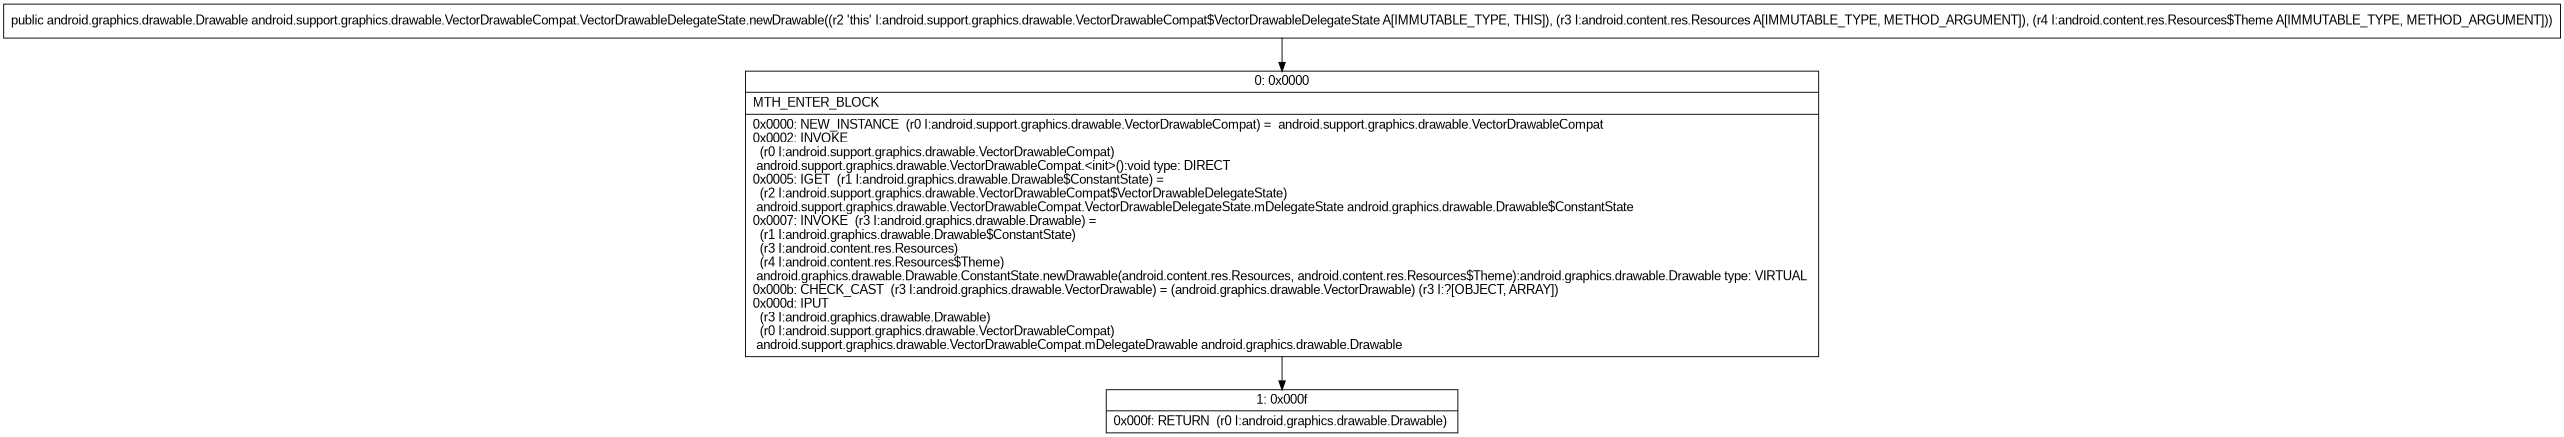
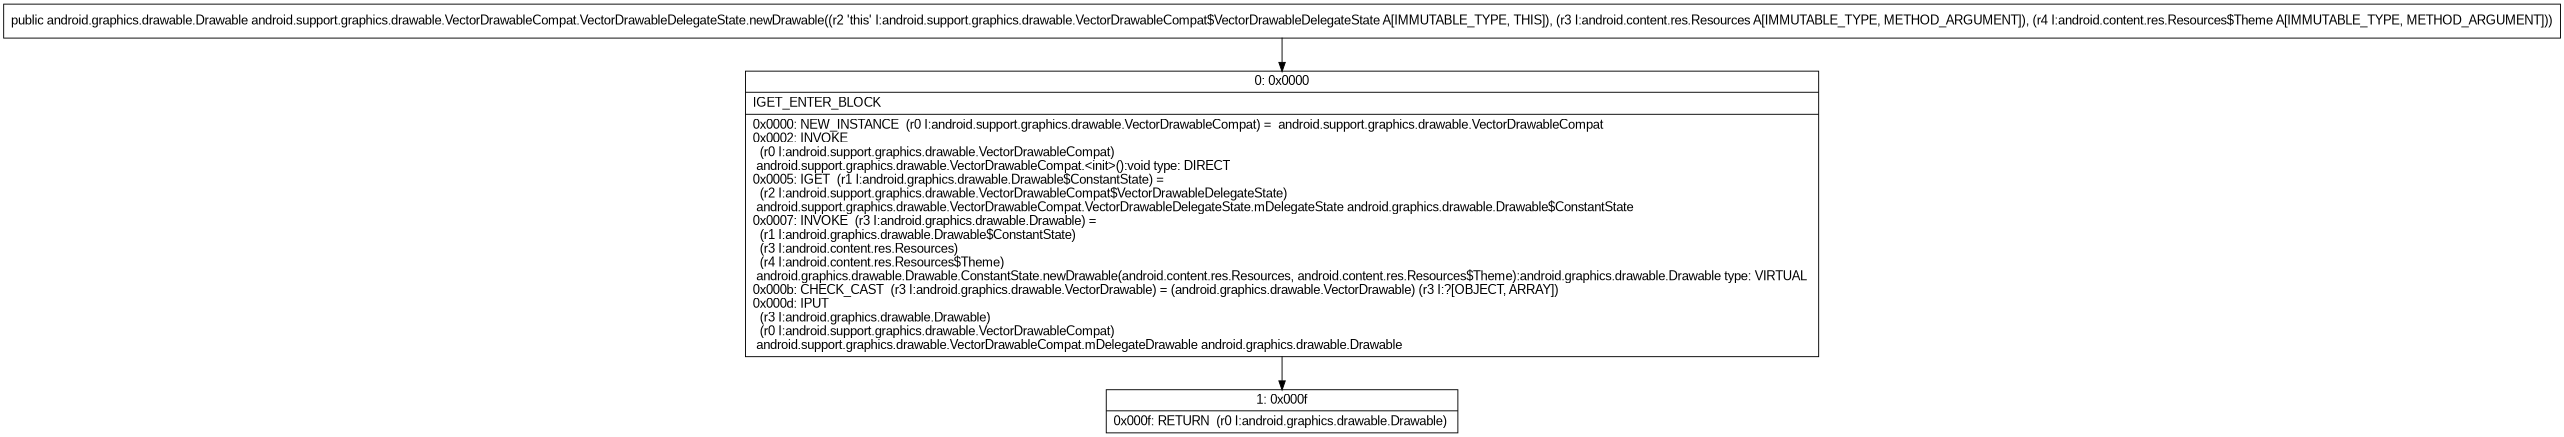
node "0: 0x0000": text "MTH_ENTER_BLOCK" -> "IGET_ENTER_BLOCK"
